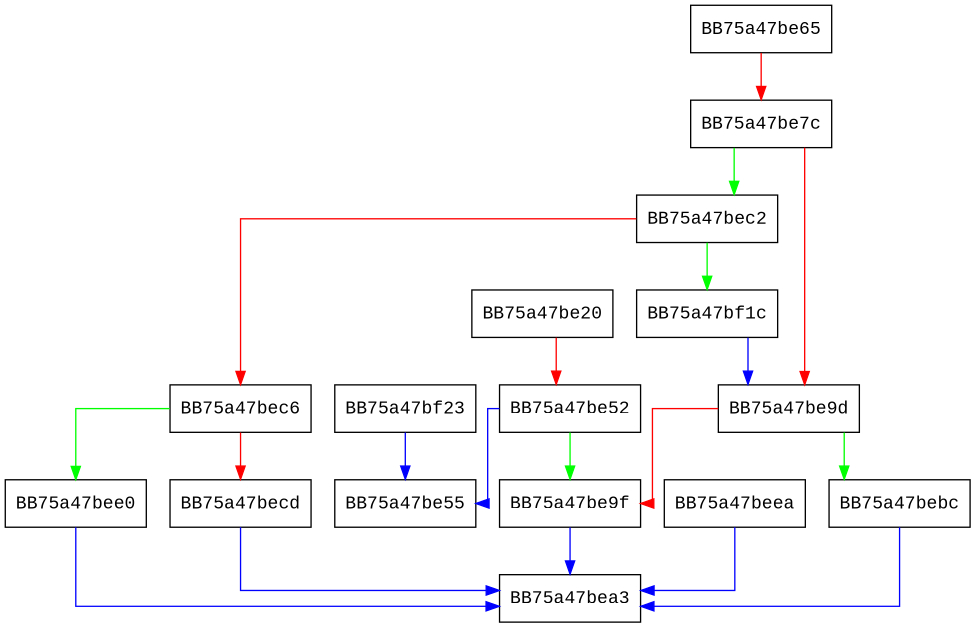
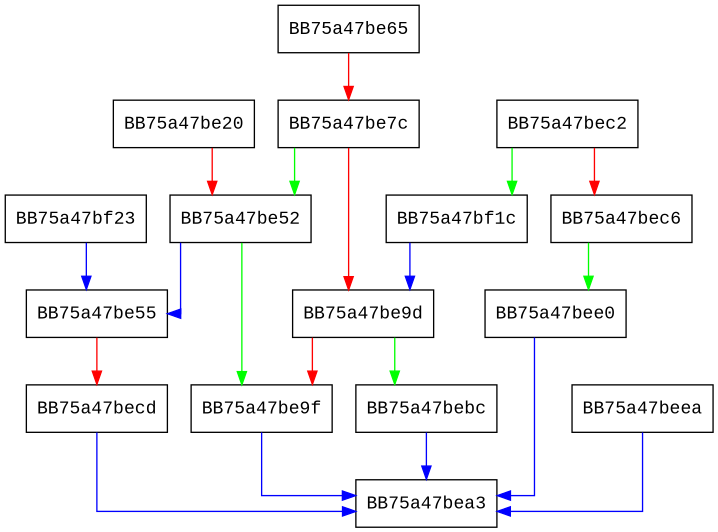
edge "BB75a47be7c" -> "BB75a47bec2": now "BB75a47be7c" -> "BB75a47be52"
edge "BB75a47bec6" -> "BB75a47becd": now "BB75a47be55" -> "BB75a47becd"
